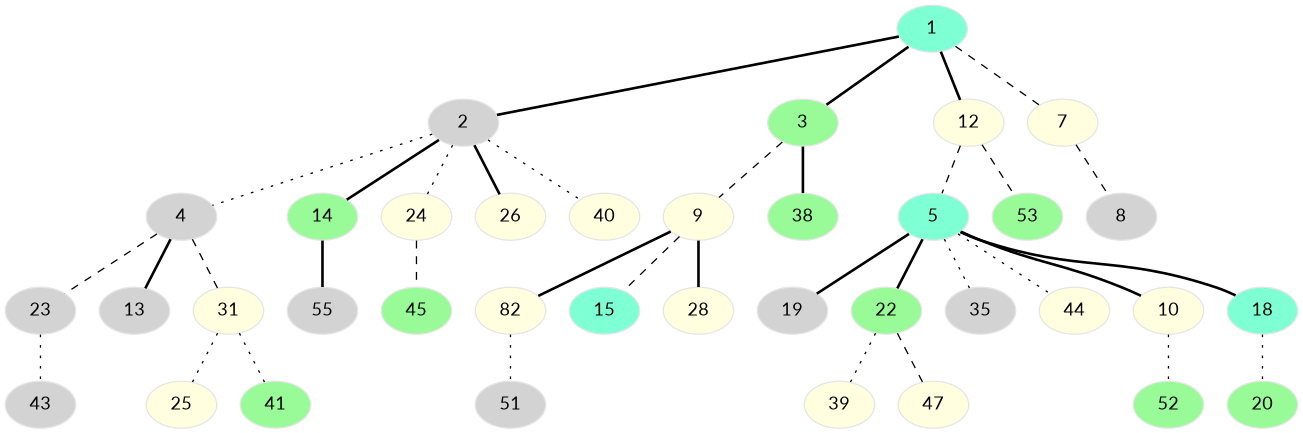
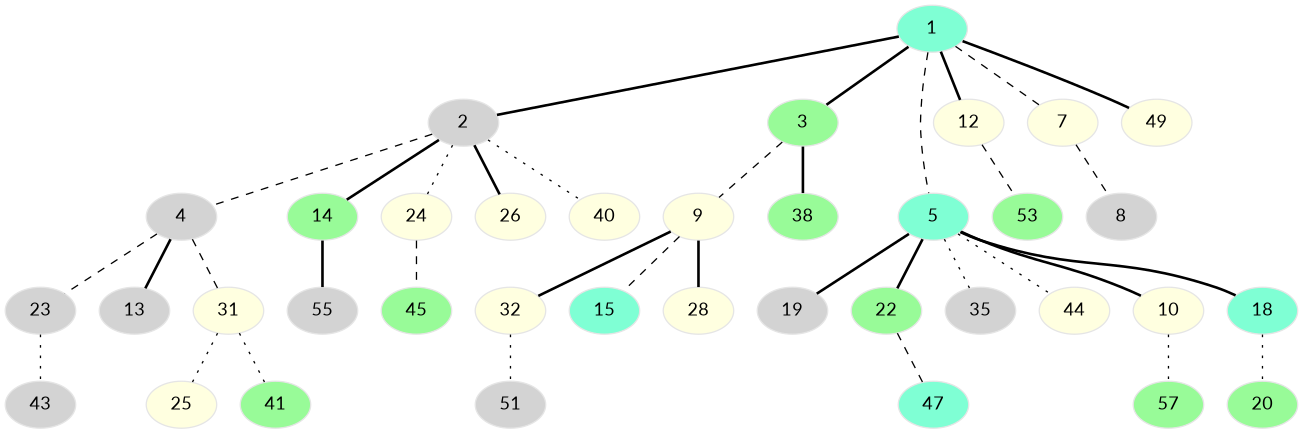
node "49": added
edge "12" -- "5": now "1" -- "5"
edge "2" -- "4": style dotted -> dashed
node "82": label "82" -> "32"
node "39": removed
node "47": fillcolor lightyellow -> aquamarine
node "52": label "52" -> "57"
